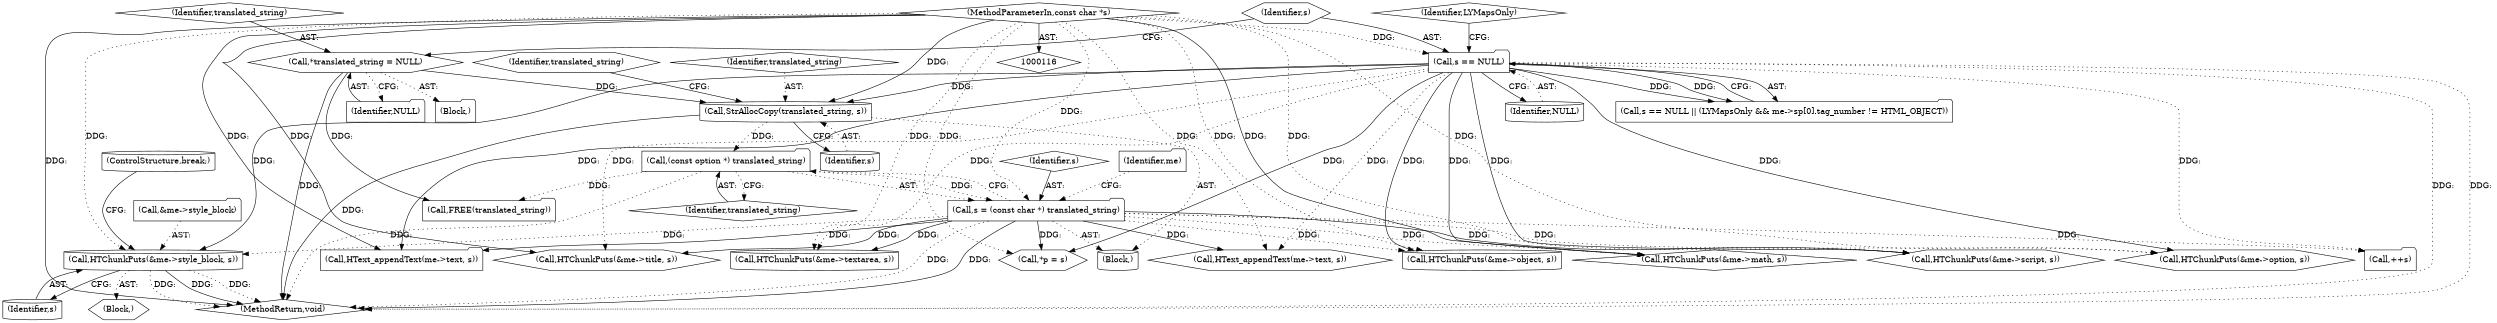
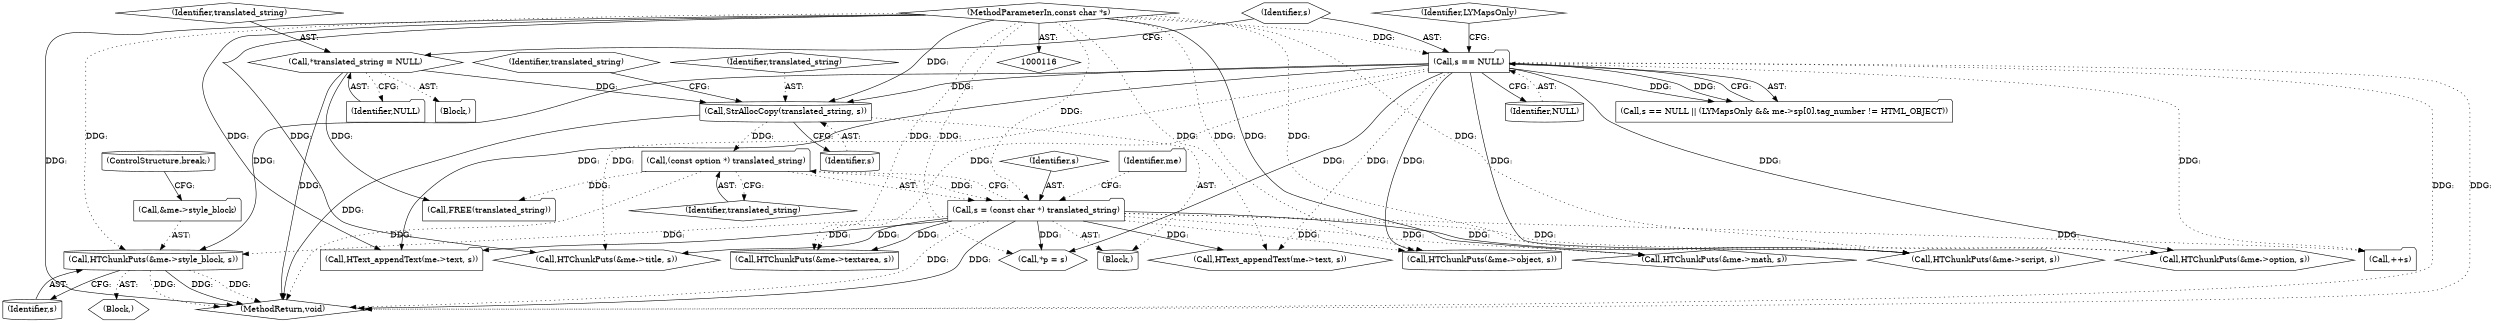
edge "(ControlStructure,break;)" -> "(Call,HTChunkPuts(&me->style_block, s))": now "(ControlStructure,break;)" -> "(Call,&me->style_block)"
edge "(Call,s == NULL)" -> "(Call,HTChunkPuts(&me->math, s))": removed, label "DDG:"
